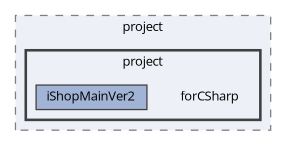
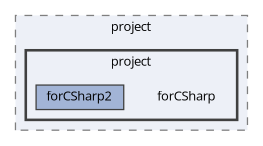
node "iShopMainVer2": label "iShopMainVer2" -> "forCSharp2"
